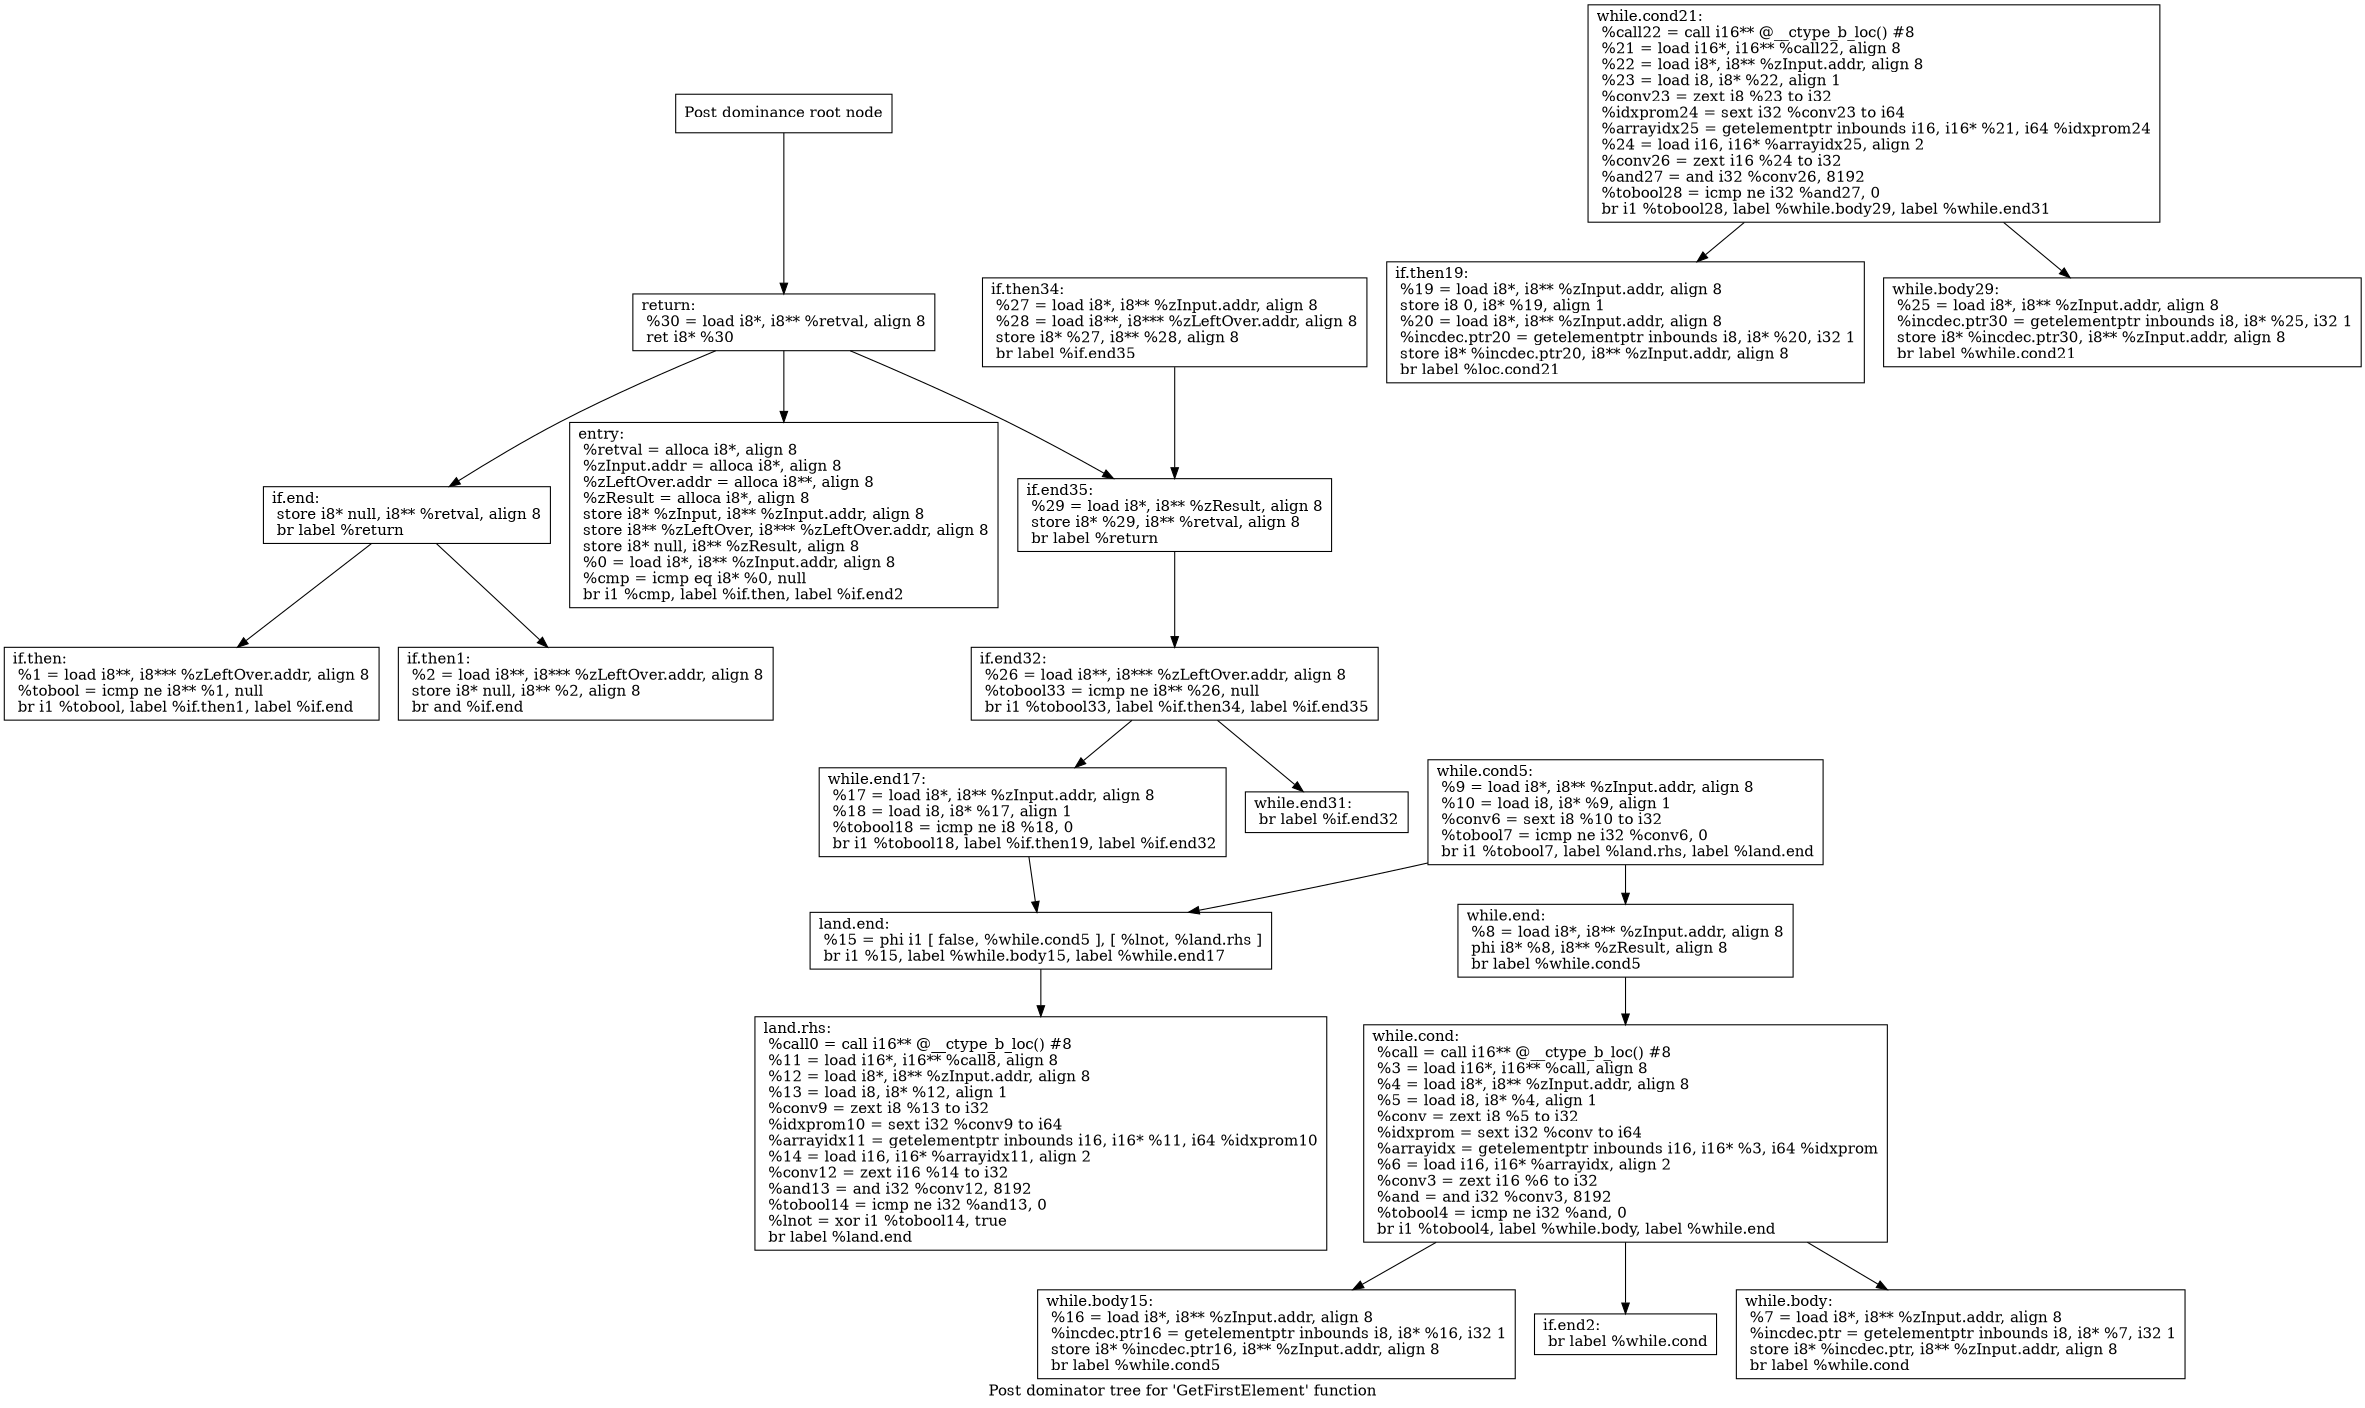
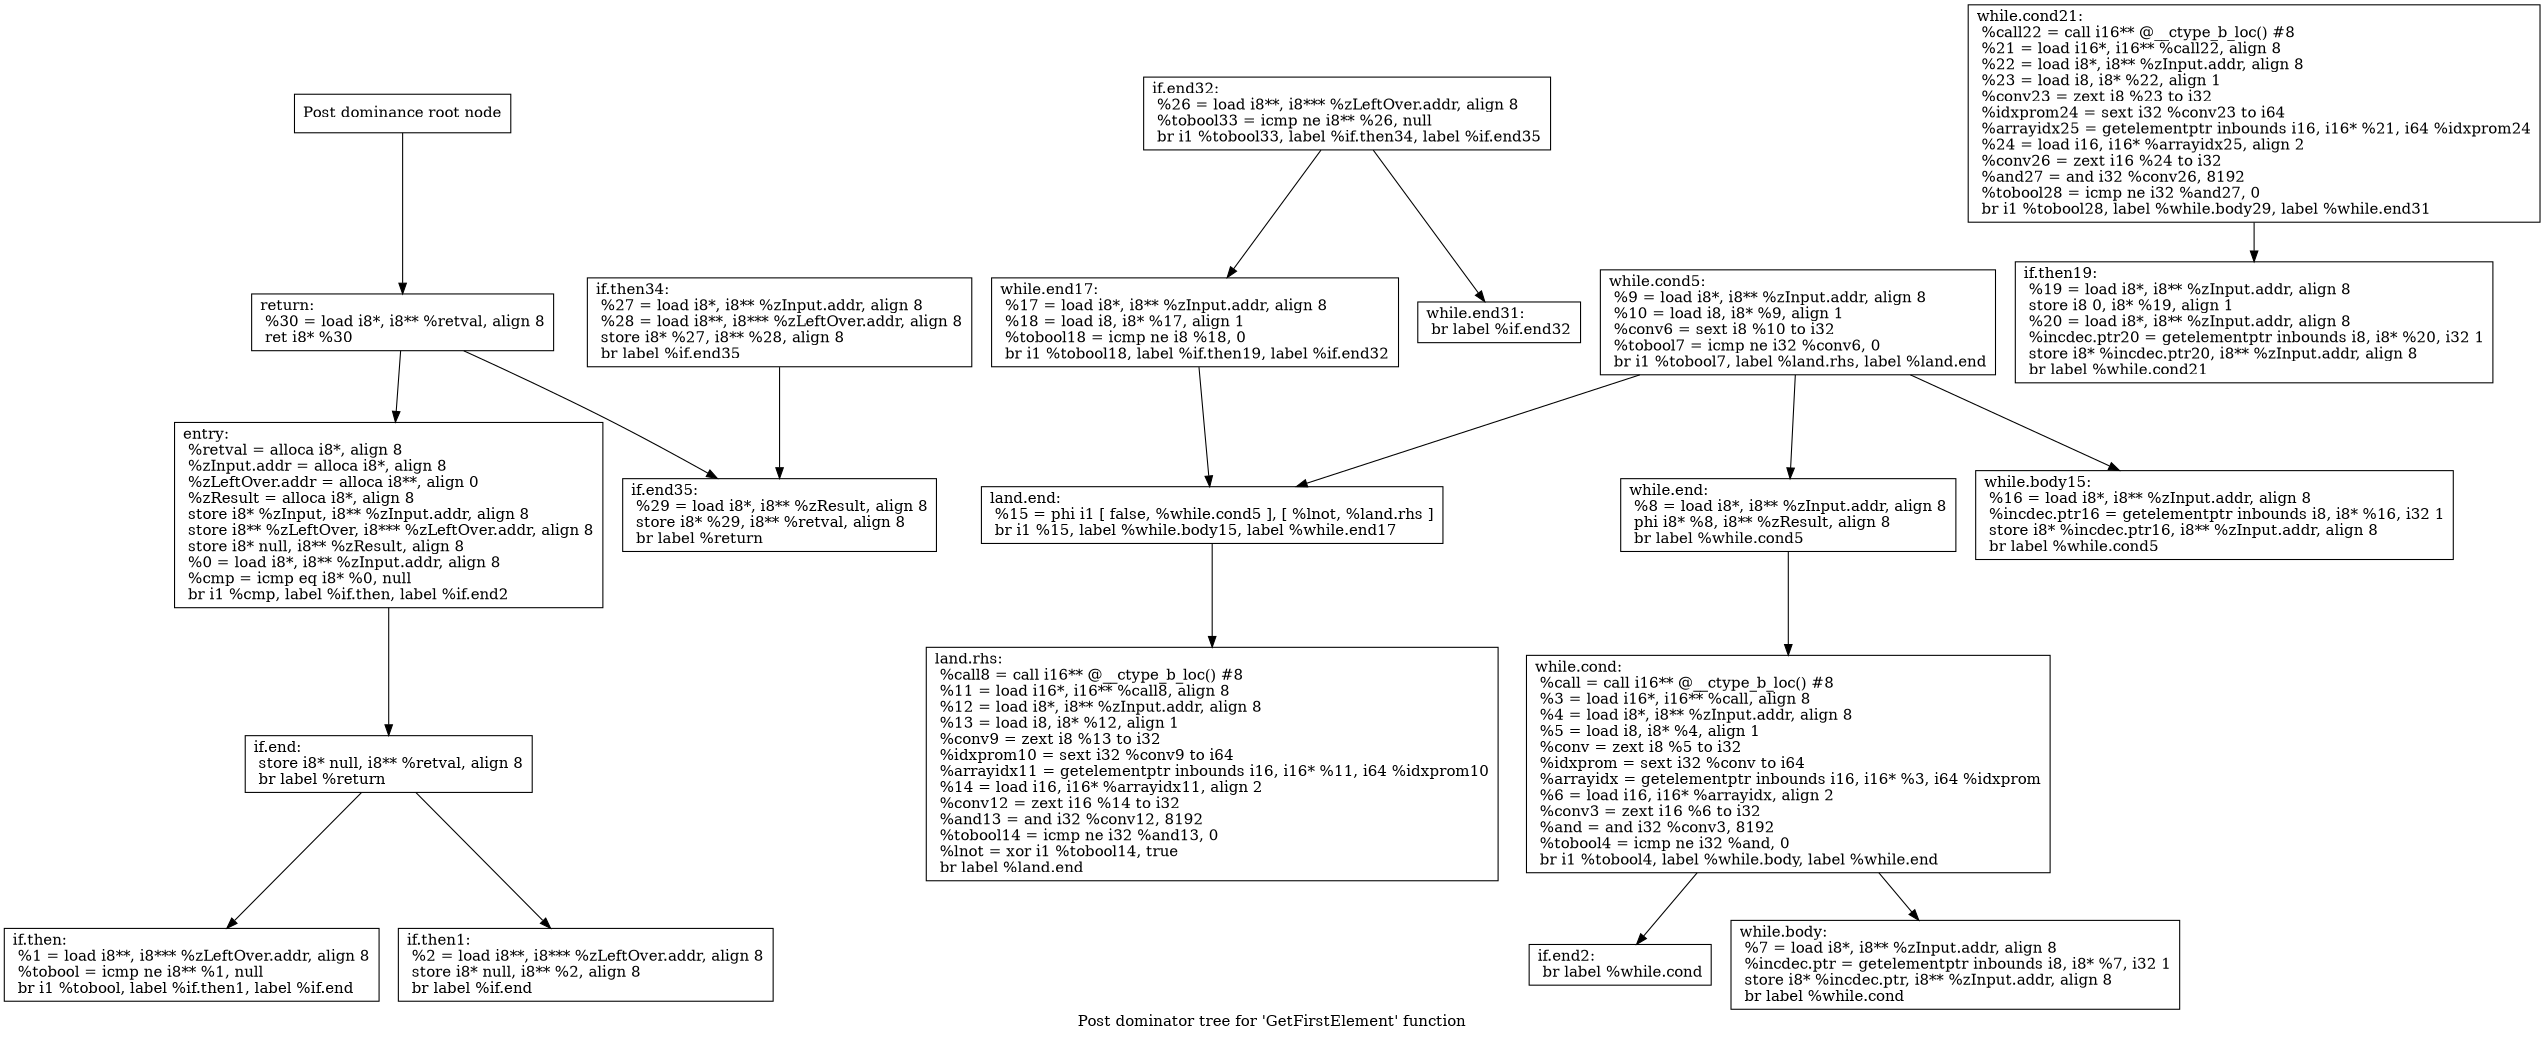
node "while.body29:": removed
node "if.then19:": text "br label %loc.cond21" -> "br label %while.cond21"
edge "return:" -> "if.end:": now "entry:" -> "if.end:"
node "entry:": text "%zLeftOver.addr = alloca i8**, align 8" -> "%zLeftOver.addr = alloca i8**, align 0"
edge "if.end35:" -> "if.end32:": removed
node "if.then1:": text "br and %if.end" -> "br label %if.end"
node "land.rhs:": text "%call0 = call i16** @__ctype_b_loc() #8" -> "%call8 = call i16** @__ctype_b_loc() #8"
edge "while.cond:" -> "while.body15:": now "while.cond5:" -> "while.body15:"
